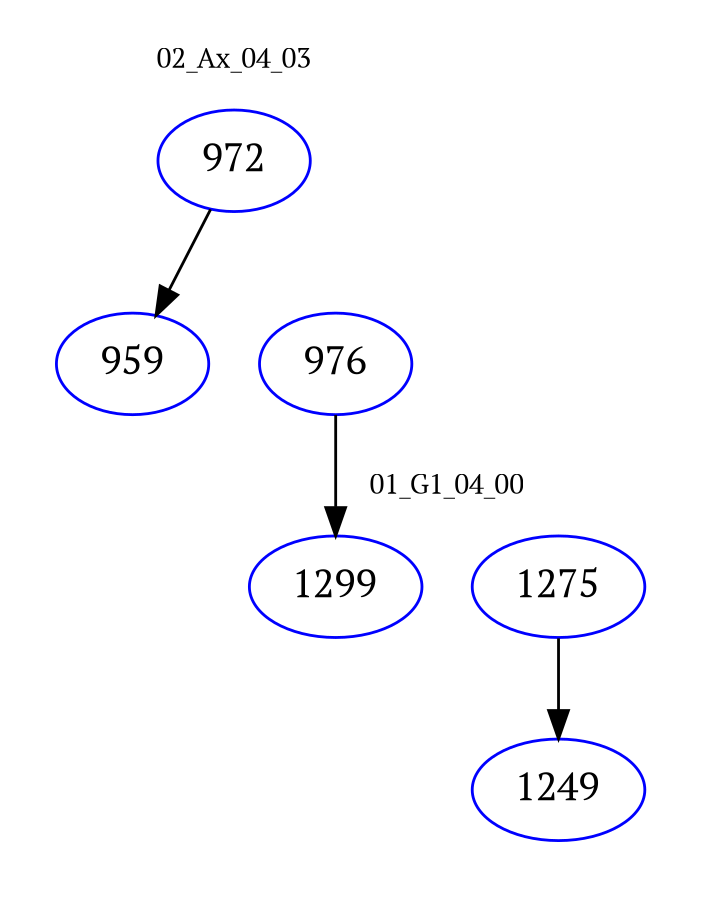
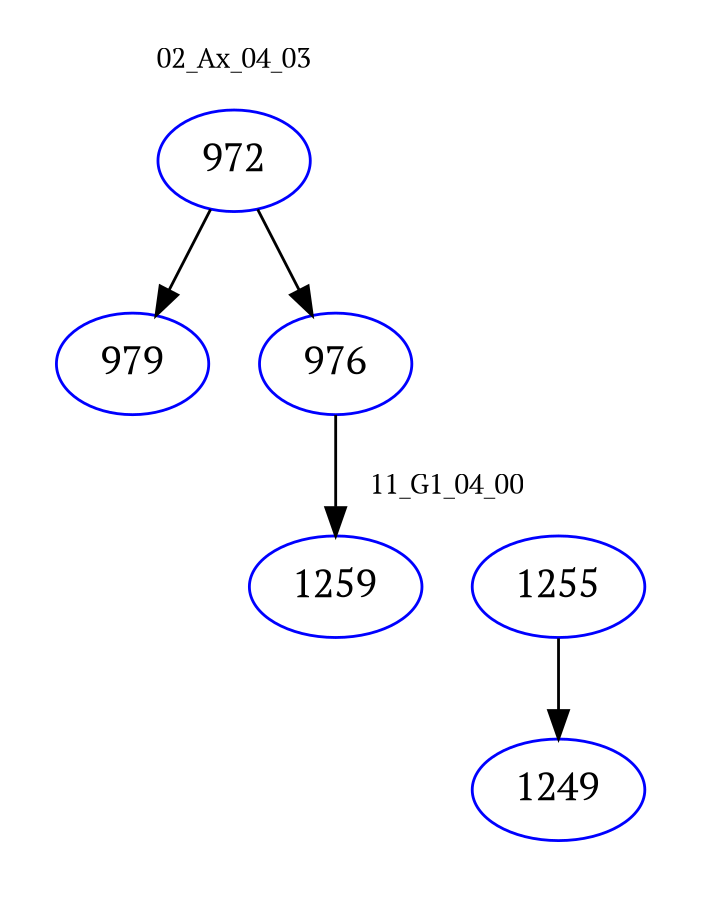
edge "972" -> "976": added
node "959": label "959" -> "979"
cluster "01_G1_04_00": label "01_G1_04_00" -> "11_G1_04_00"
node "1299": label "1299" -> "1259"
node "1275": label "1275" -> "1255"
